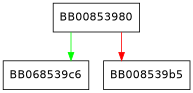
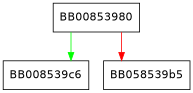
node "BB068539c6": label "BB068539c6" -> "BB008539c6"
node "BB008539b5": label "BB008539b5" -> "BB058539b5"
